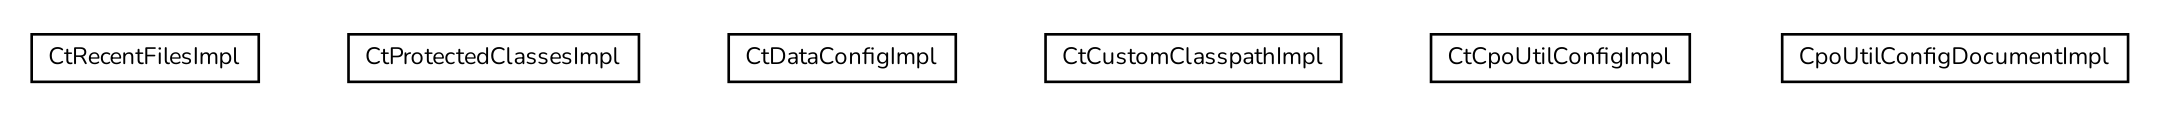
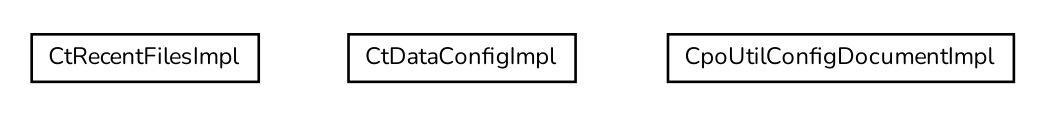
node "CtProtectedClassesImpl": removed
node "CtCustomClasspathImpl": removed
node "CtCpoUtilConfigImpl": removed
